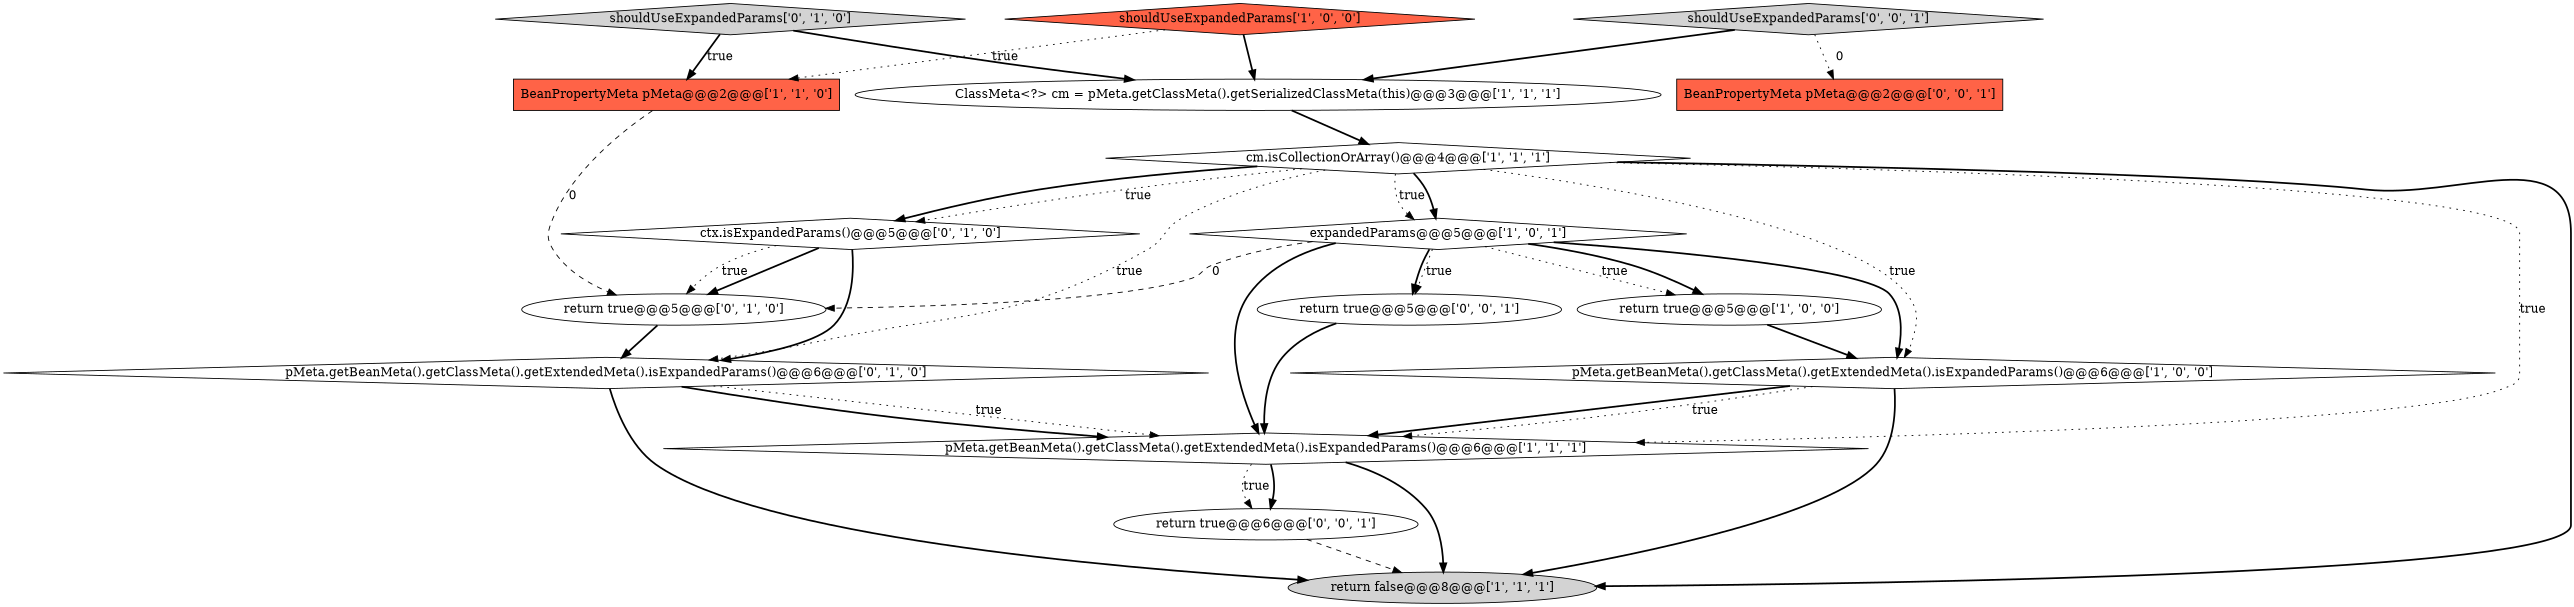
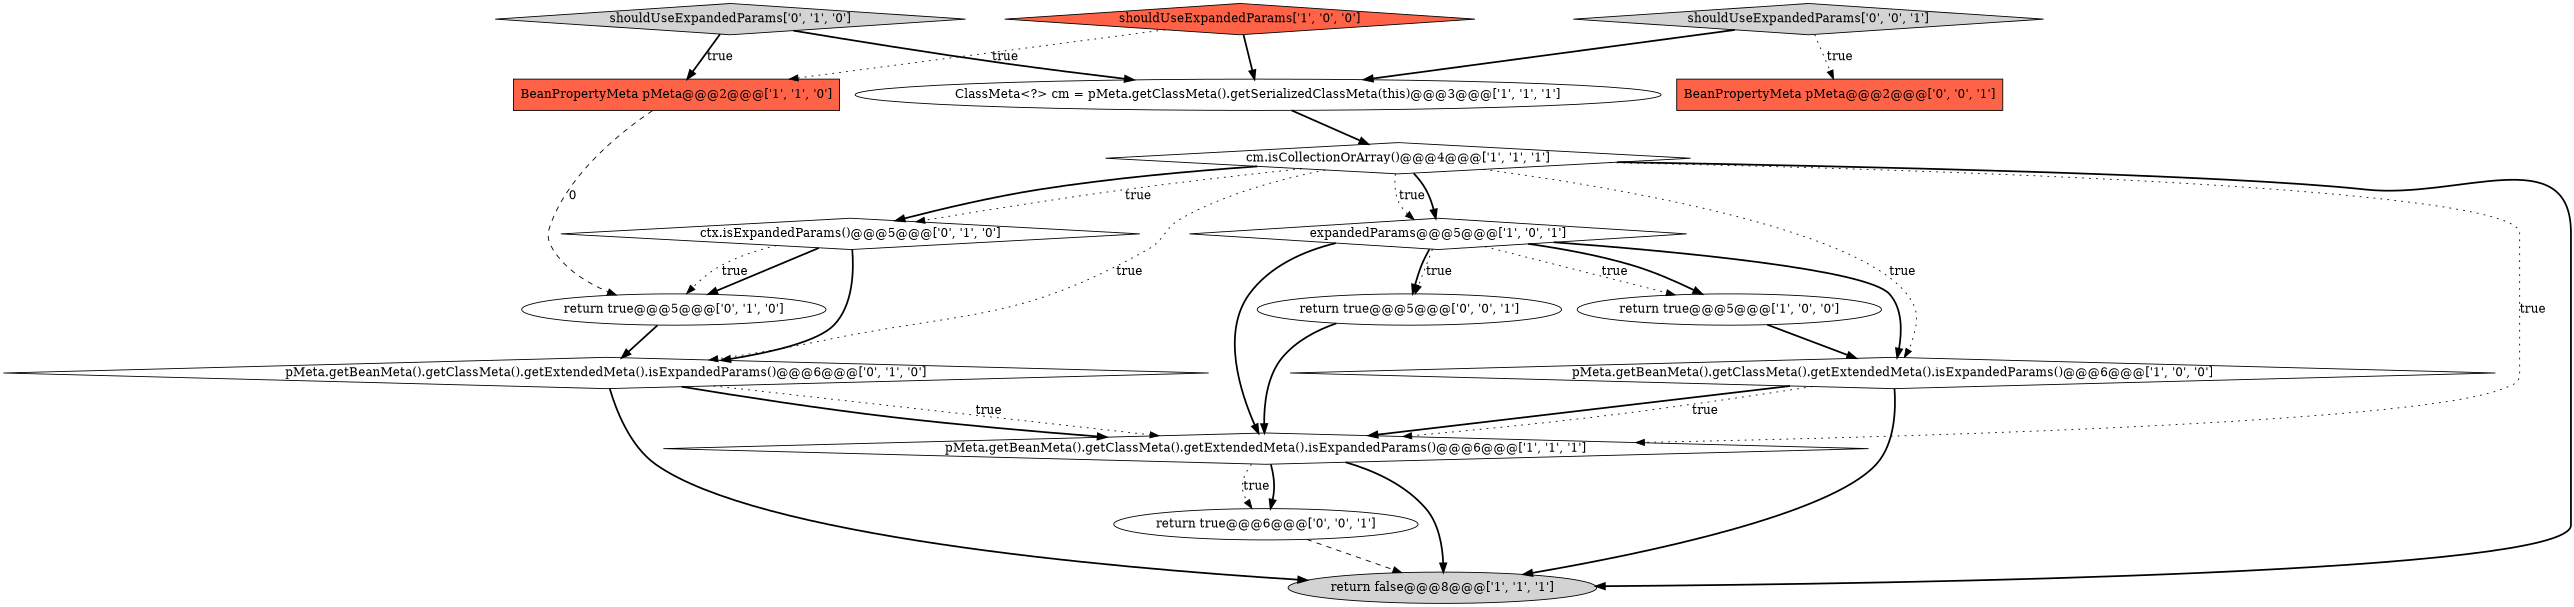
edge "shouldUseExpandedParams['0', '0', '1']" -> "BeanPropertyMeta pMeta@@@2@@@['0', '0', '1']": label "0" -> "true"
edge "expandedParams@@@5@@@['1', '0', '1']" -> "return true@@@5@@@['0', '1', '0']": removed, label "0"
